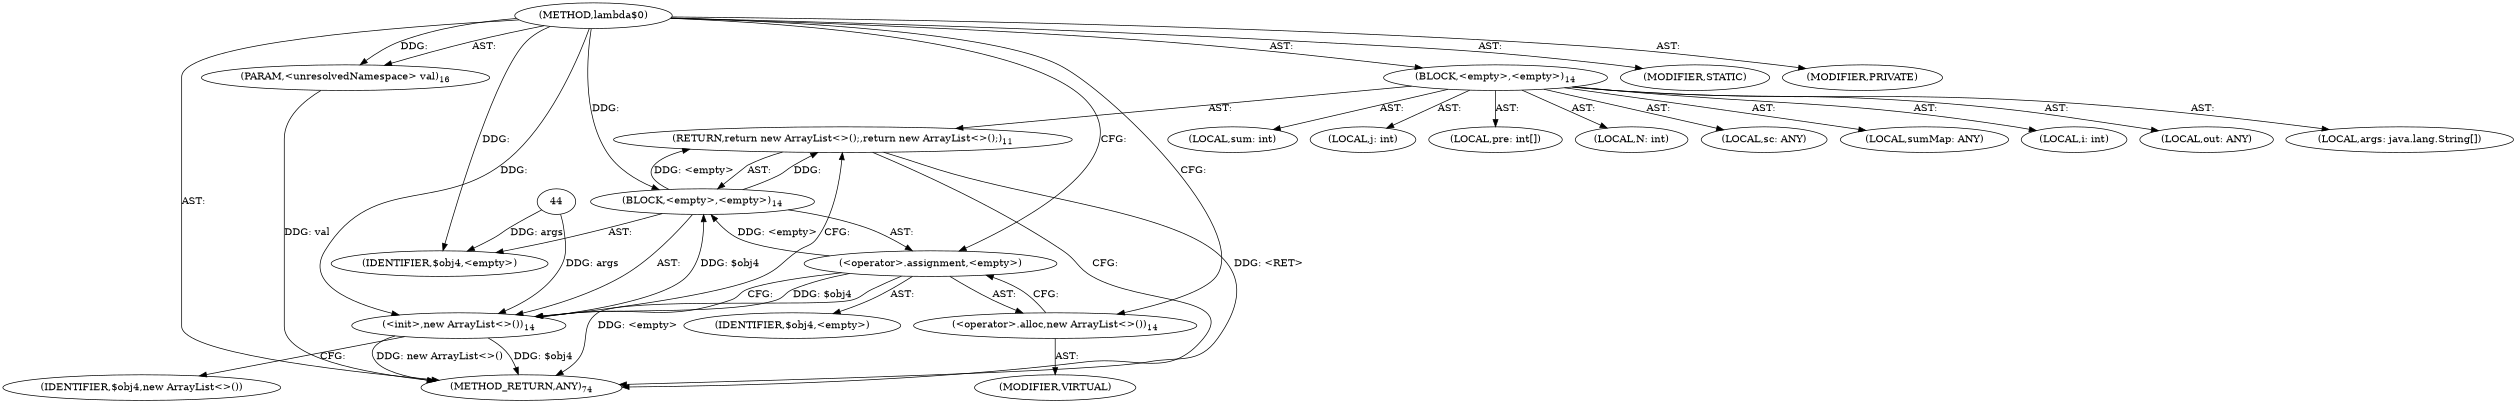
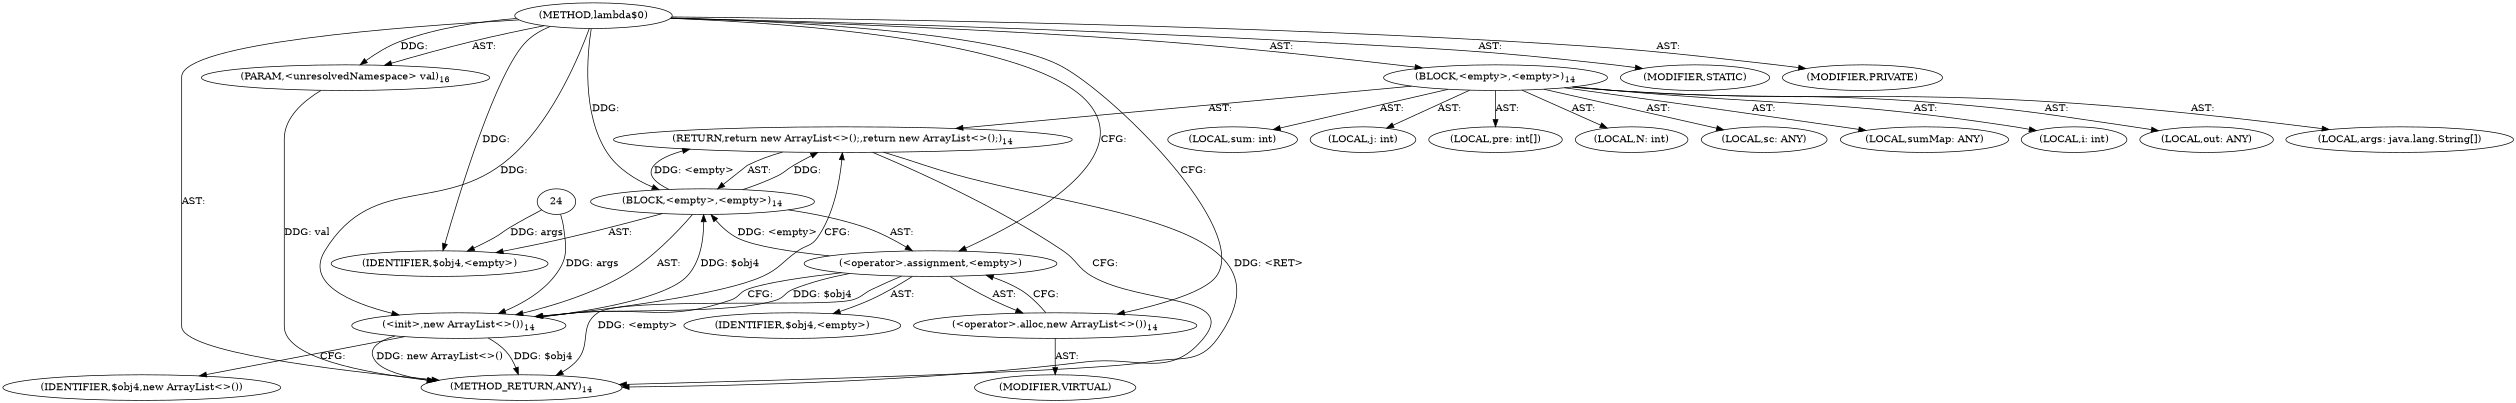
node "(RETURN,return new ArrayList<>();,return new ArrayList<>();)": text "11" -> "14"
node "44": label "44" -> "24"
node "(METHOD_RETURN,ANY)": text "74" -> "14"
